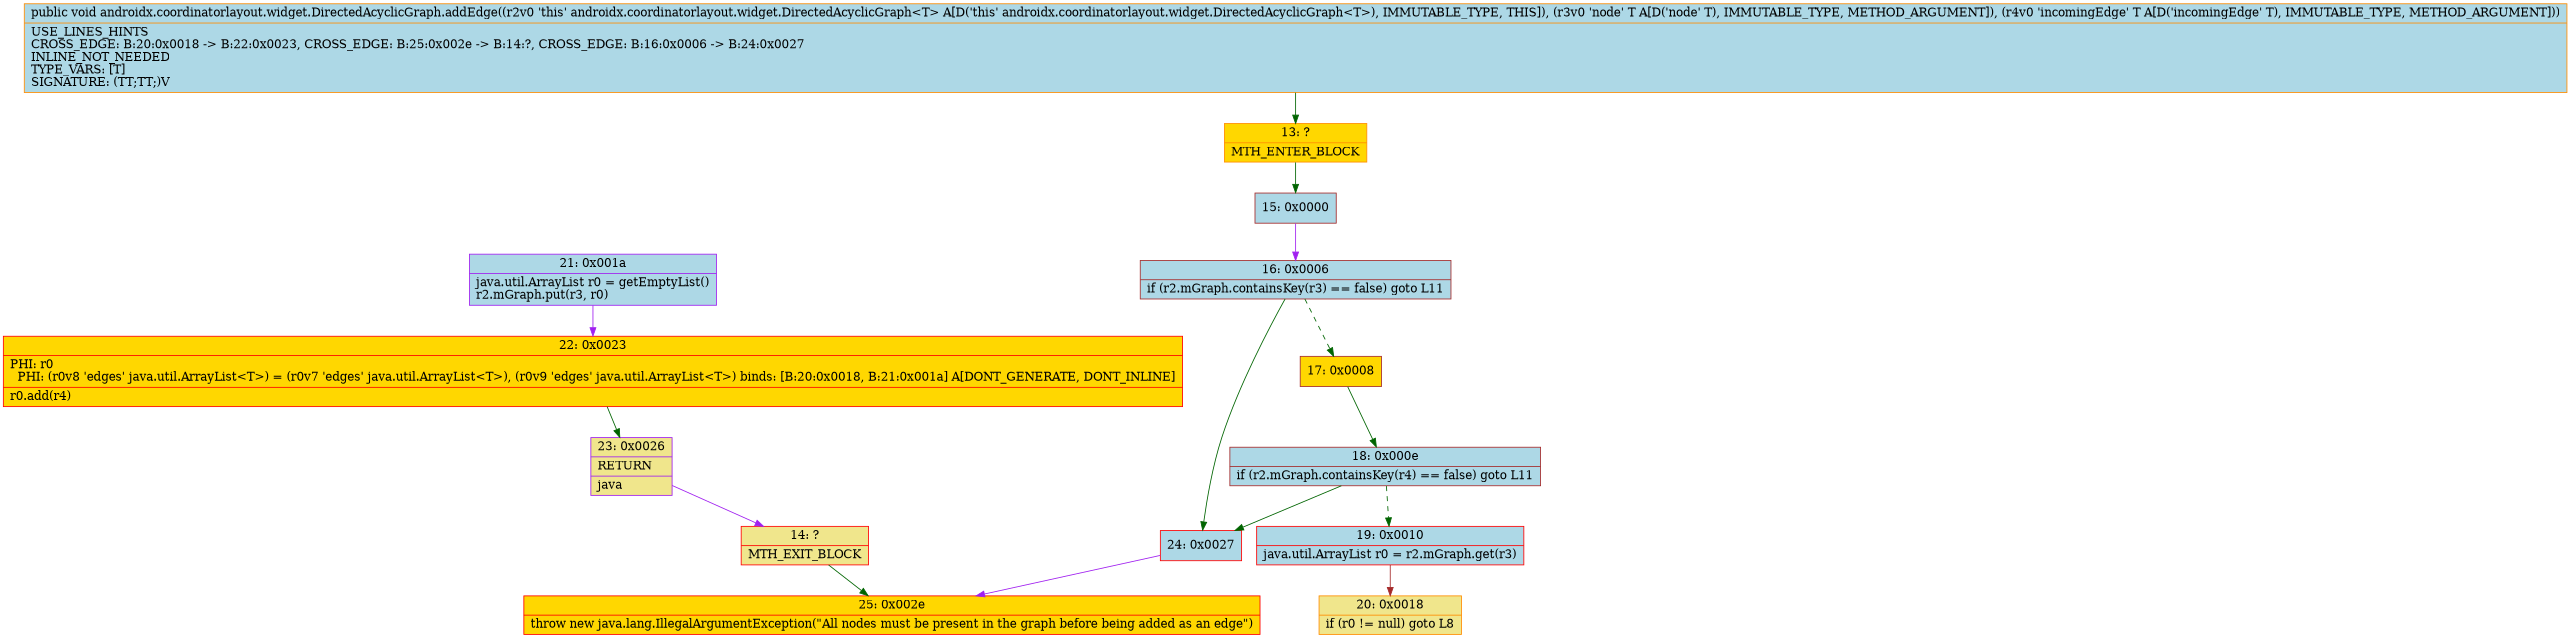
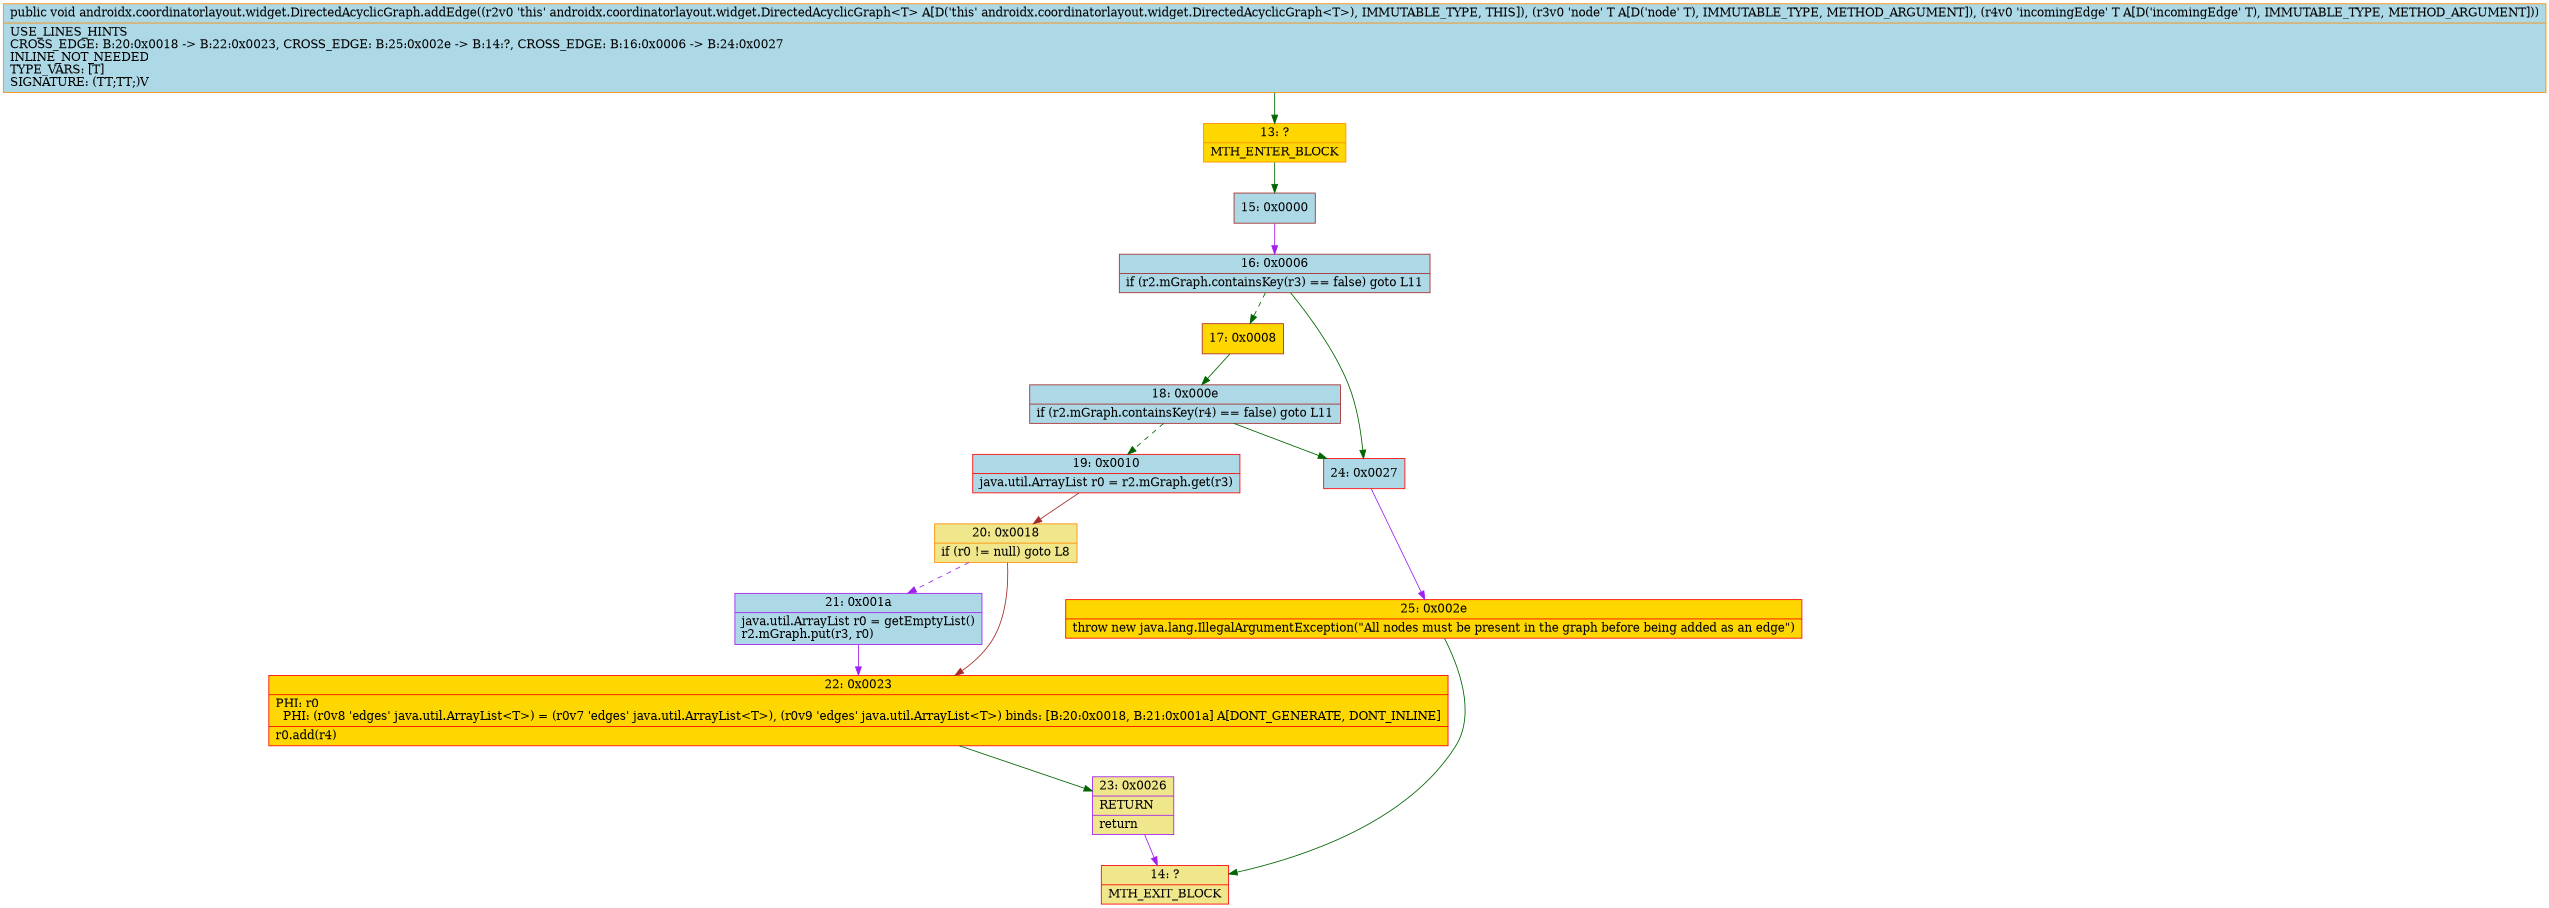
node "23: 0x0026": text "java" -> "return"
edge "20: 0x0018" -> "21: 0x001a": added
edge "14: ?" -> "25: 0x002e": reversed
edge "20: 0x0018" -> "22: 0x0023": added
